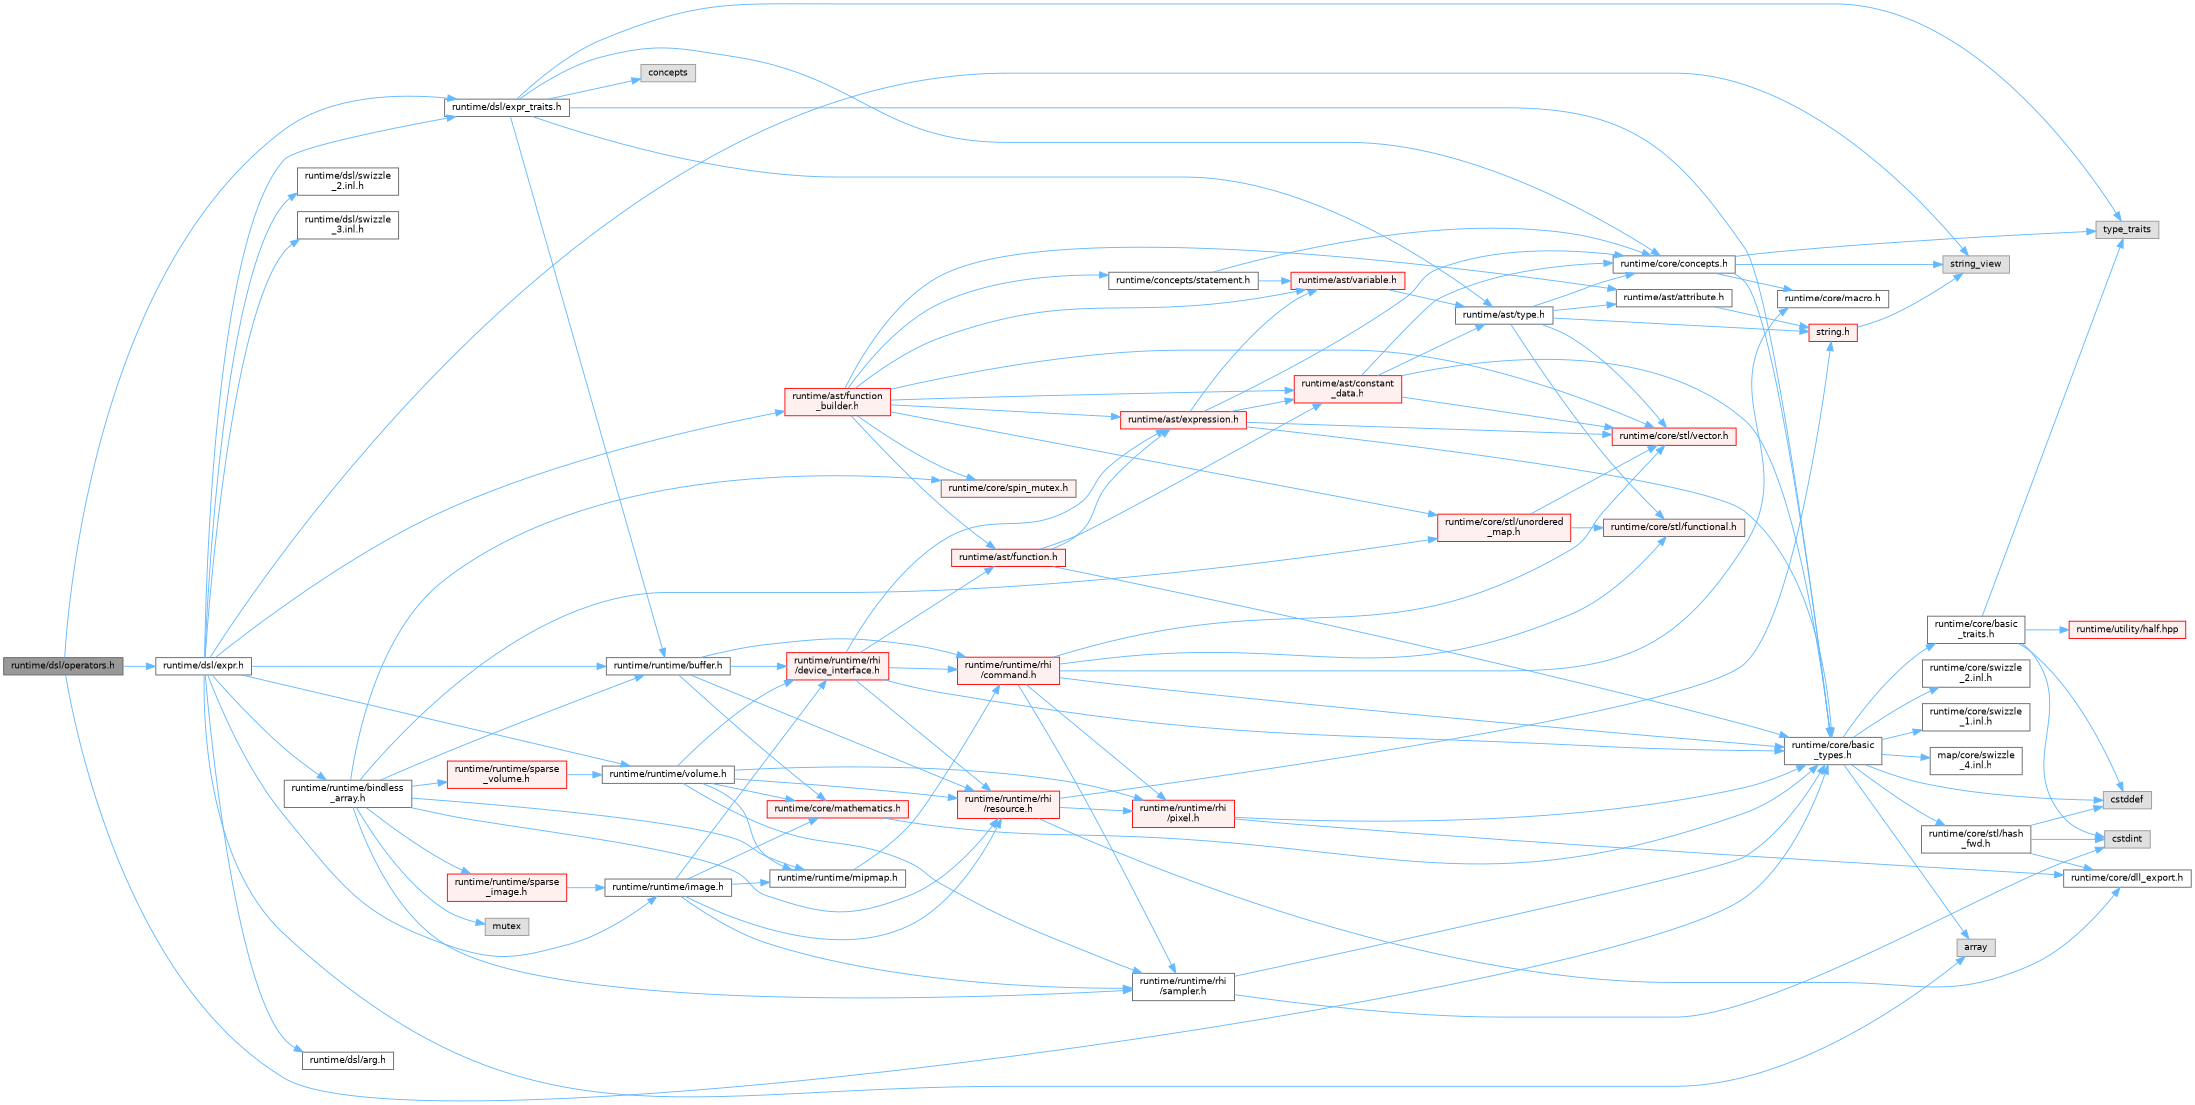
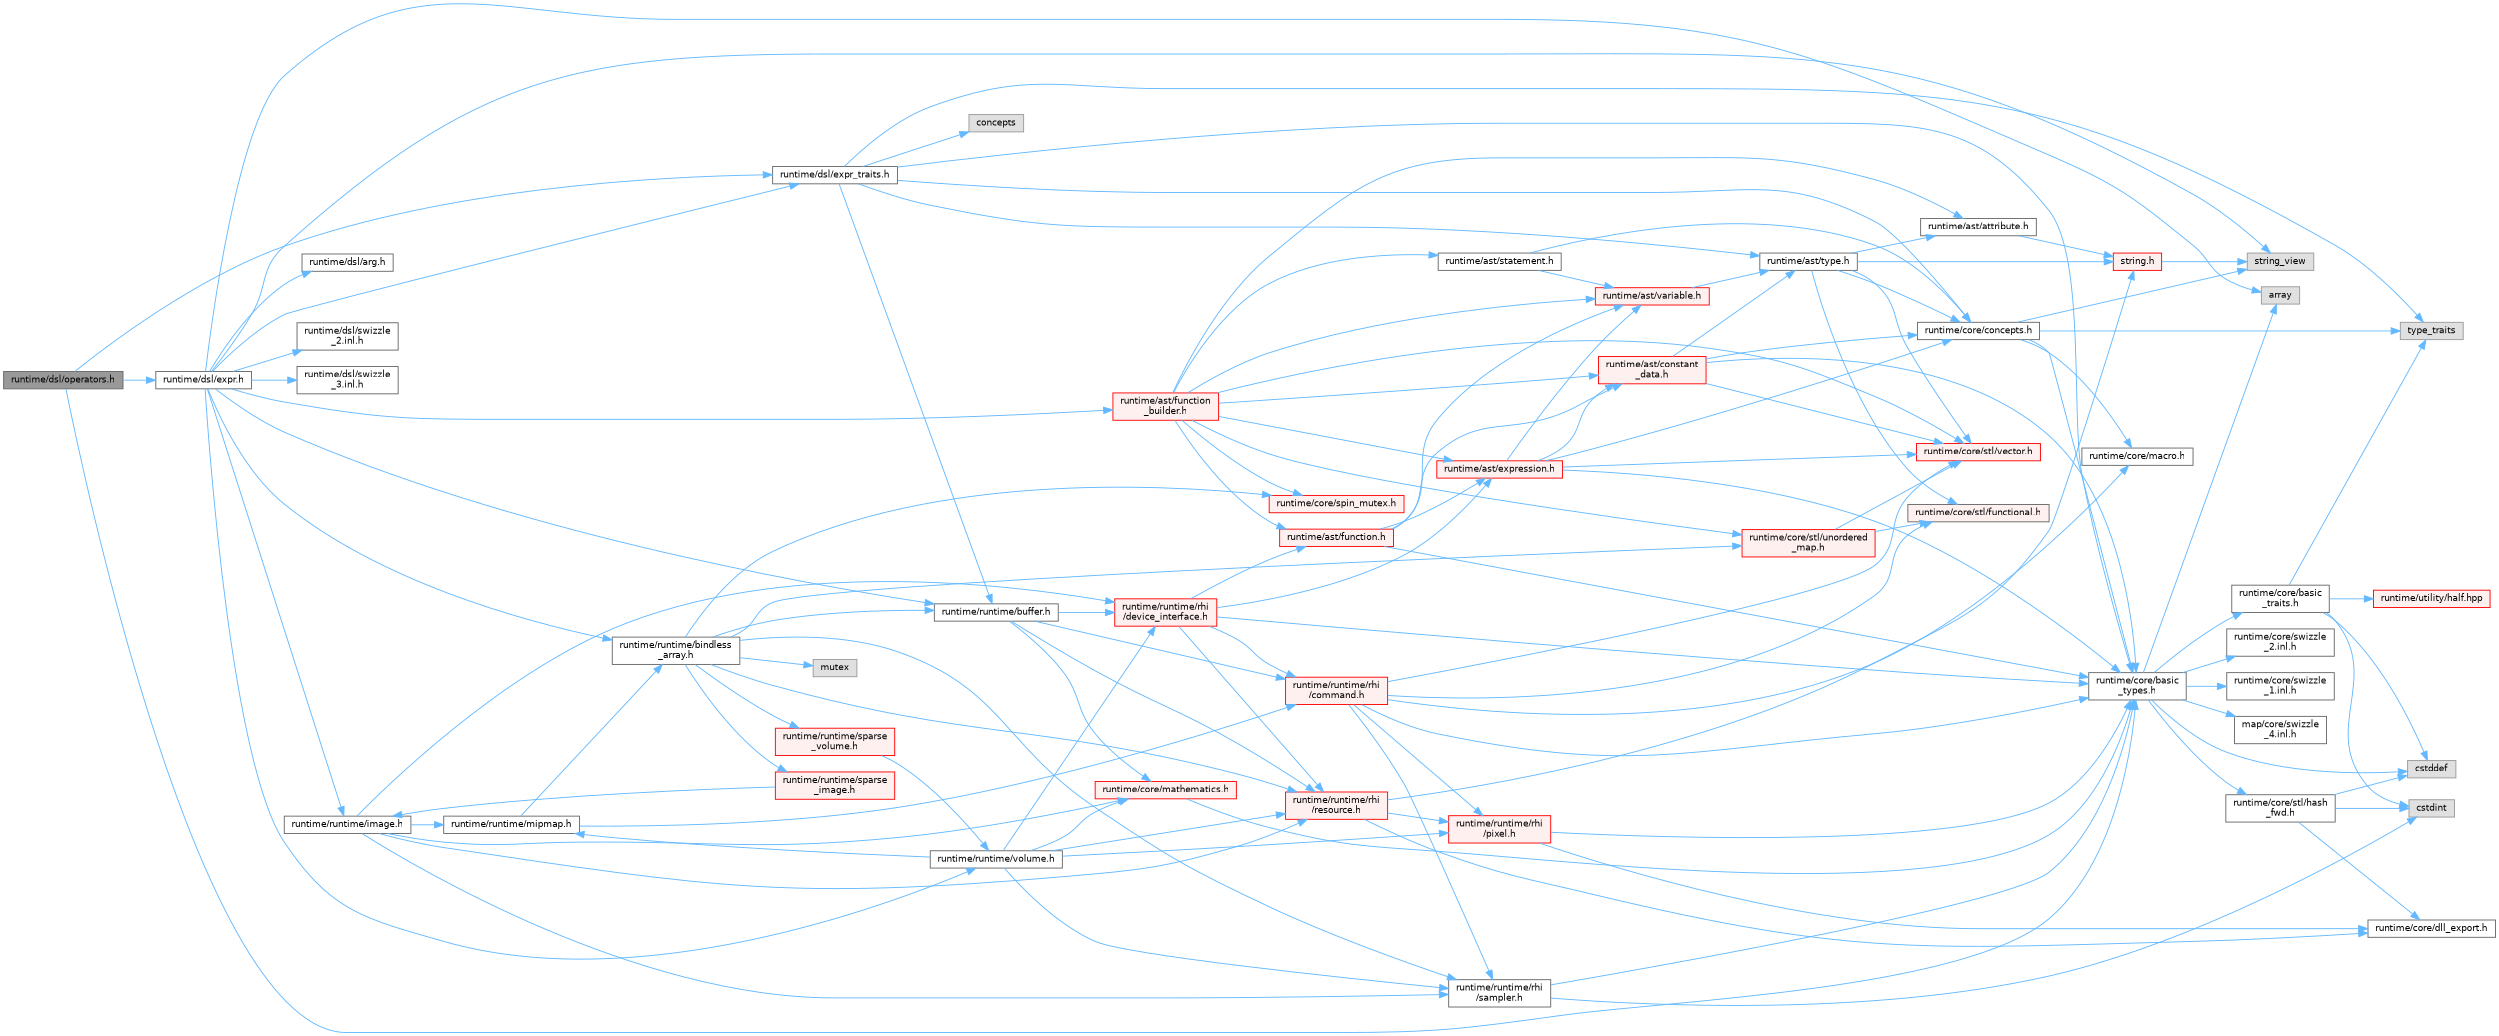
node "runtime/concepts/statement.h": label "runtime/concepts/statement.h" -> "runtime/ast/statement.h"
edge "runtime/ast/function.h" -> "runtime/ast/variable.h": added
node "runtime/core/spin_mutex.h": color grey40 -> red
edge "runtime/runtime/bindless _array.h" -> "runtime/runtime/mipmap.h": reversed
